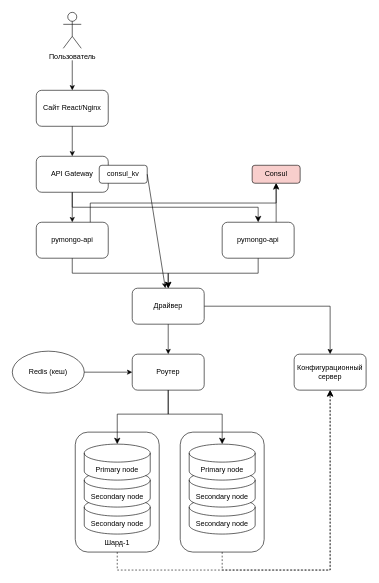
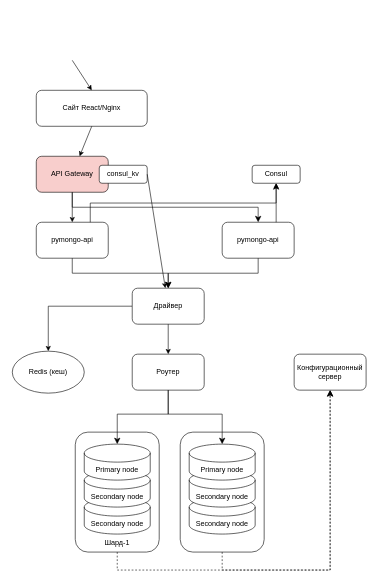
node "Пользователь": removed
node "Сайт React/Nginx": size 72x36 -> 111x36
node "API Gateway": fillcolor #ffffff -> #f8cecc
node "Consul": fillcolor #f8cecc -> #ffffff
edge "Драйвер" -> "Конфигурационный сервер": now "Драйвер" -> "Redis (кеш)"
edge "Redis (кеш)" -> "Роутер": removed
